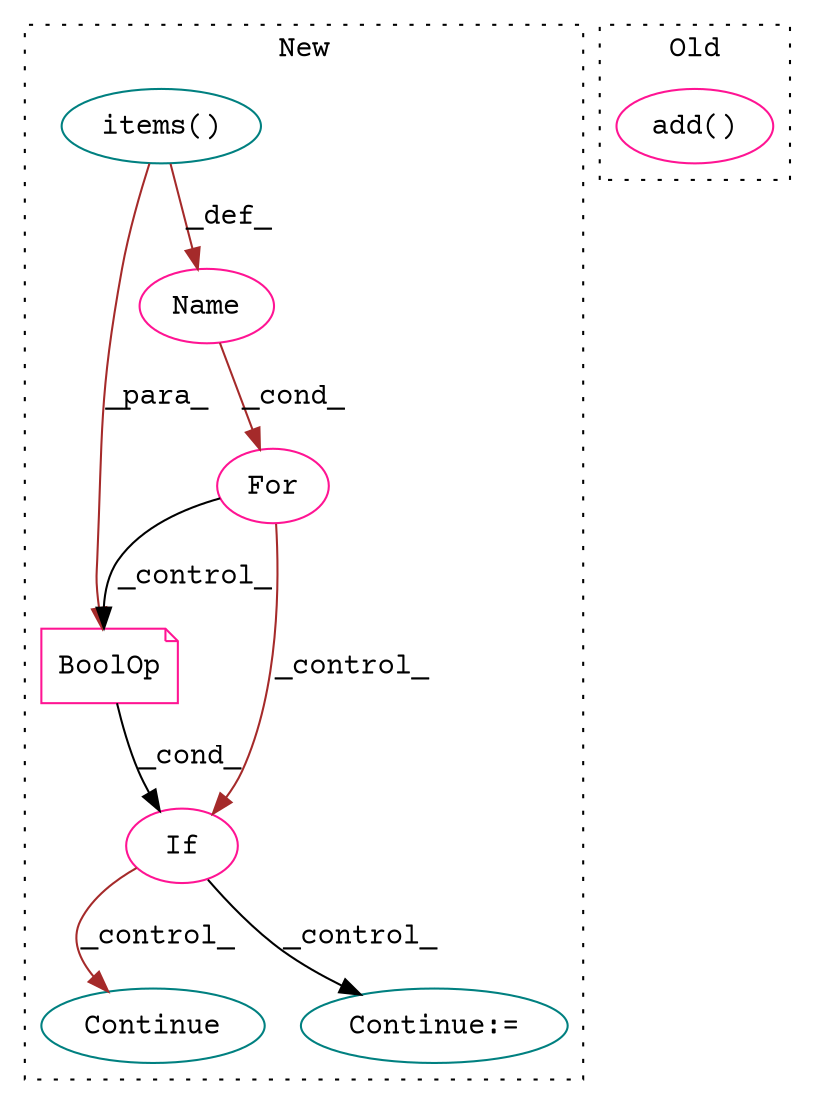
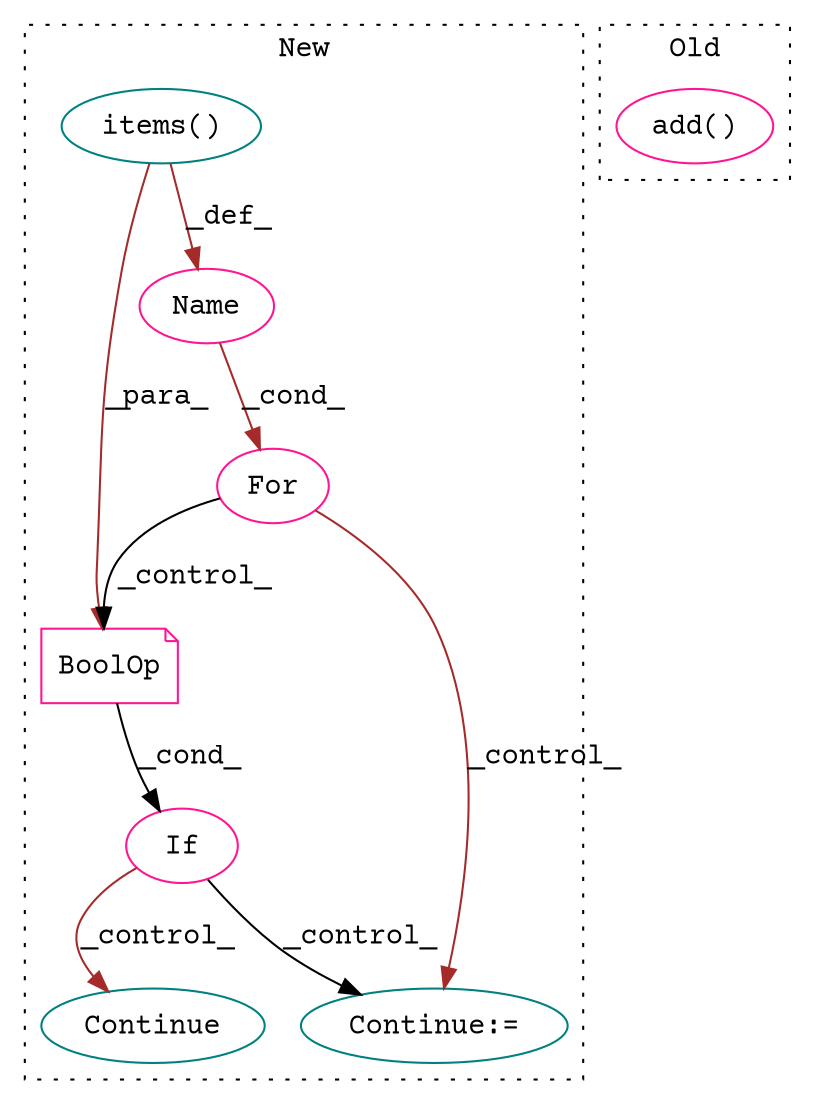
edge "For" -> "If": now "For" -> "Continue:="
